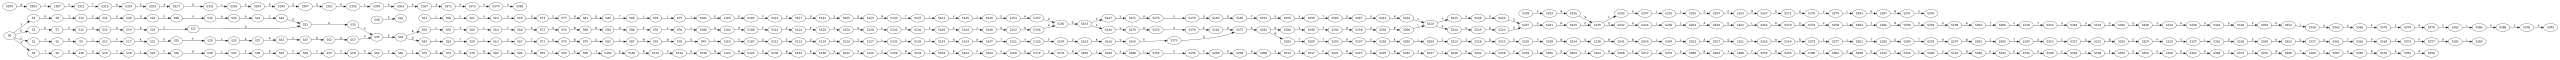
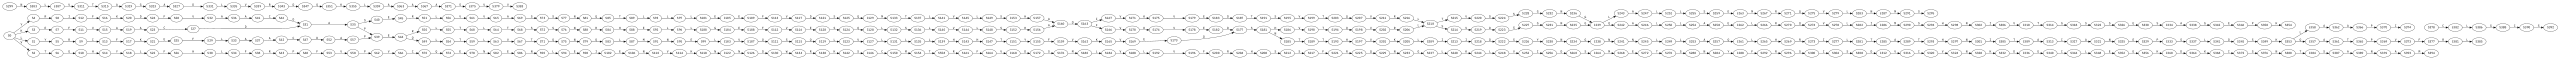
edge "S45" -> "S51": added, label "R"
edge "S224" -> "S227": now "S224" -> "S228"
edge "S35" -> "S40": added, label "S"
edge "S354" -> "S358": now "S353" -> "S358"
edge "S374" -> "S378": removed, label "R"
